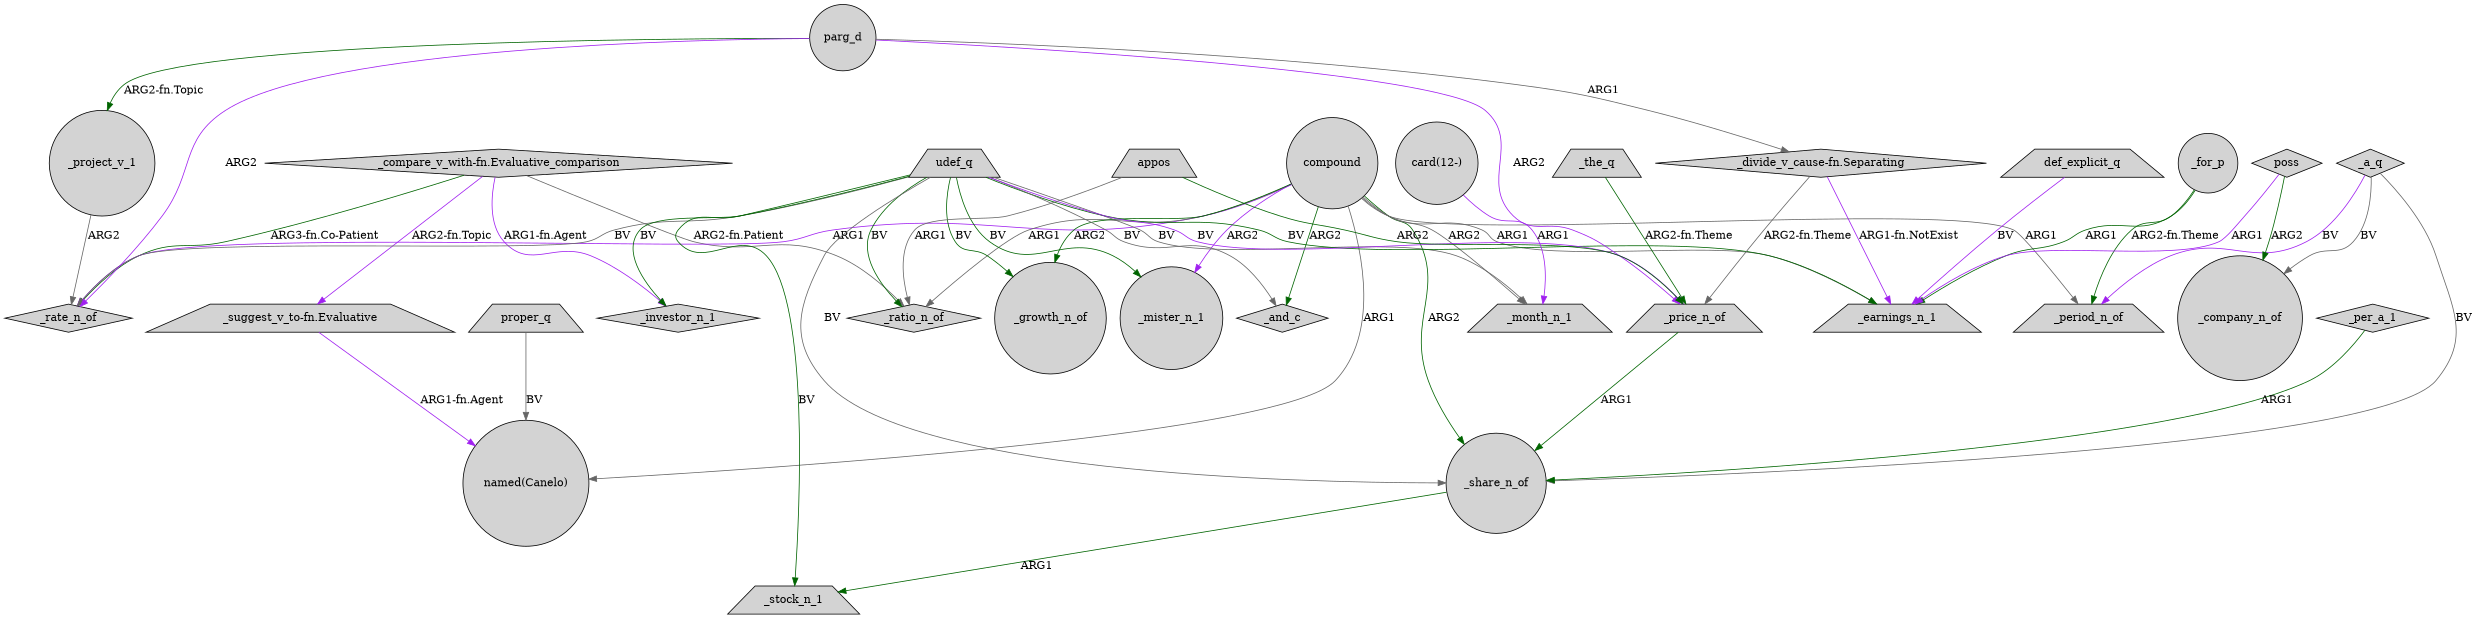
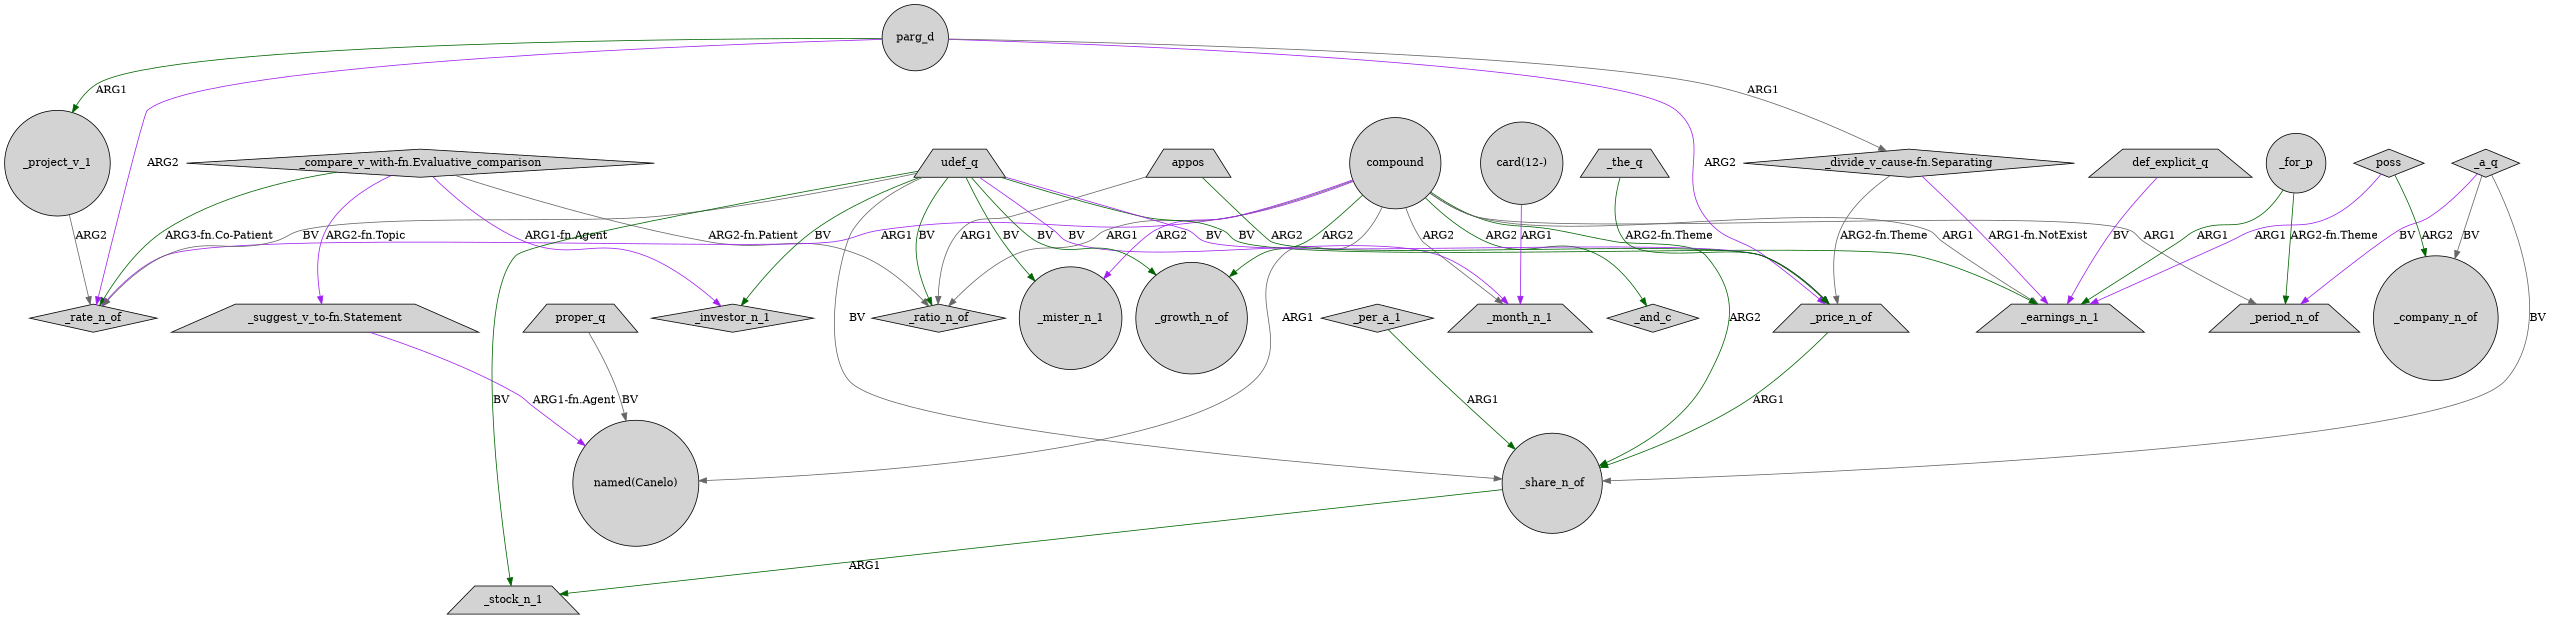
edge "parg_d" -> "_project_v_1": label "ARG2-fn.Topic" -> "ARG1"
edge "udef_q" -> "_month_n_1": color gray40 -> purple
edge "udef_q" -> "_and_c": removed, label "BV"
node "_suggest_v_to-fn.Evaluative": label "_suggest_v_to-fn.Evaluative" -> "_suggest_v_to-fn.Statement"
